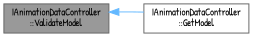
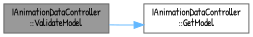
edge "IAnimationDataController ::GetModel" -> "IAnimationDataController ::ValidateModel": reversed
